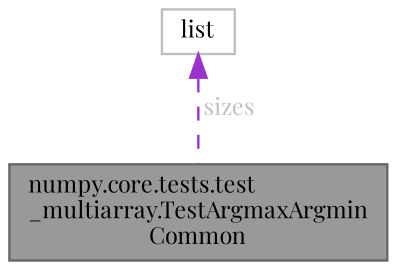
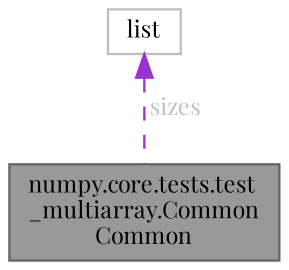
node "numpy.core.tests.test _multiarray.TestArgmaxArgmin Common": label "numpy.core.tests.test _multiarray.TestArgmaxArgmin Common" -> "numpy.core.tests.test _multiarray.Common Common"
